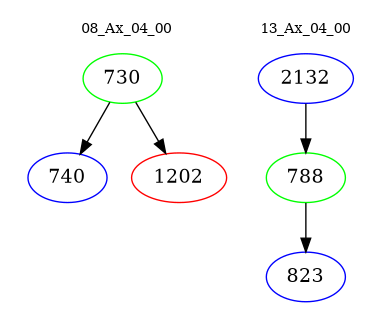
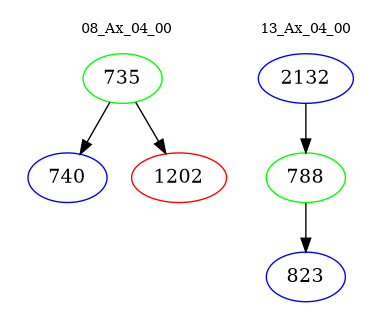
node "730": label "730" -> "735"
